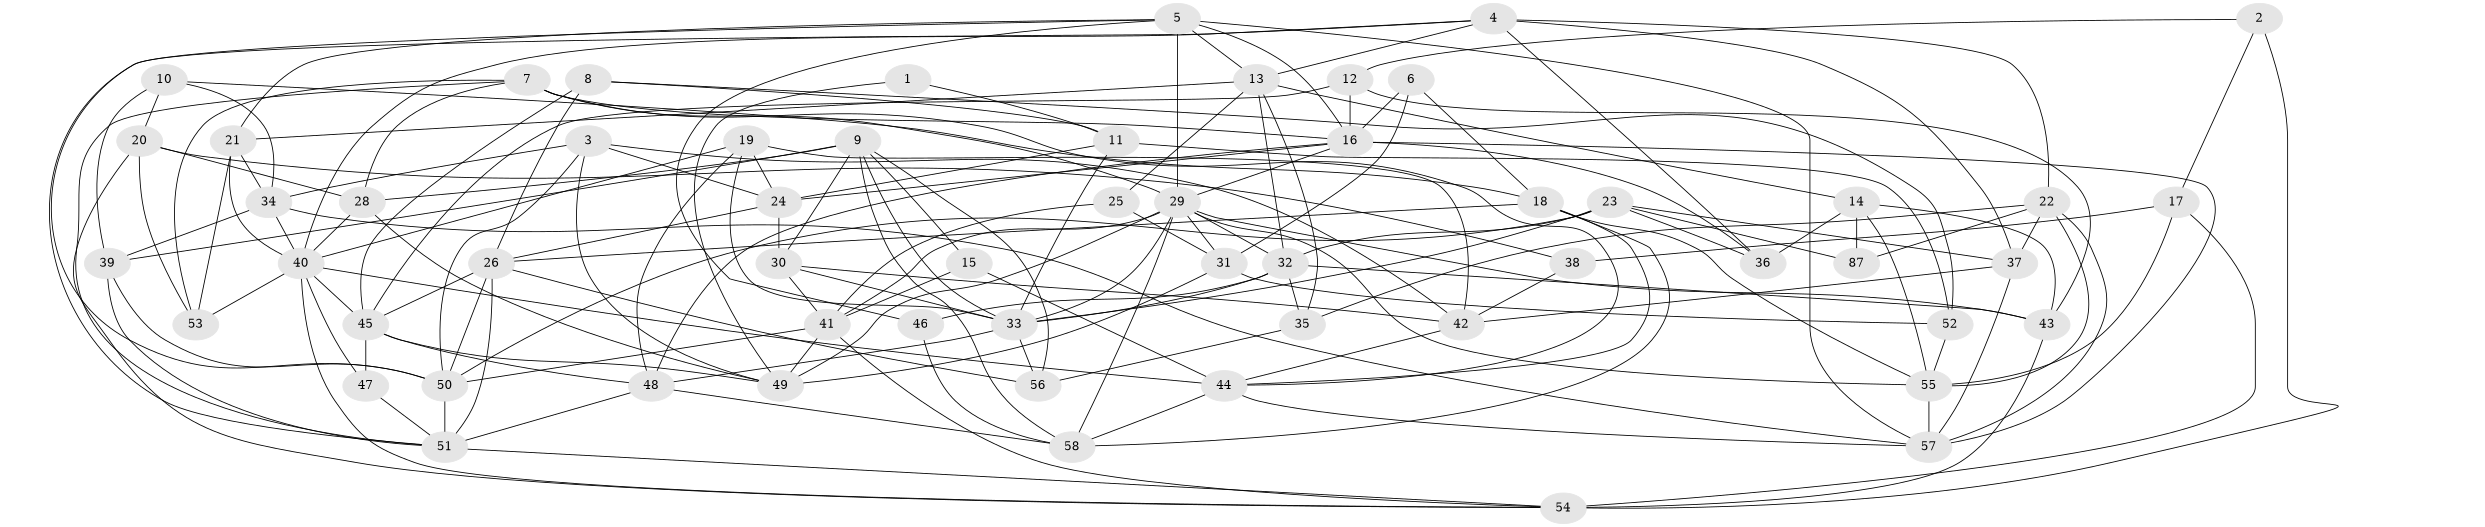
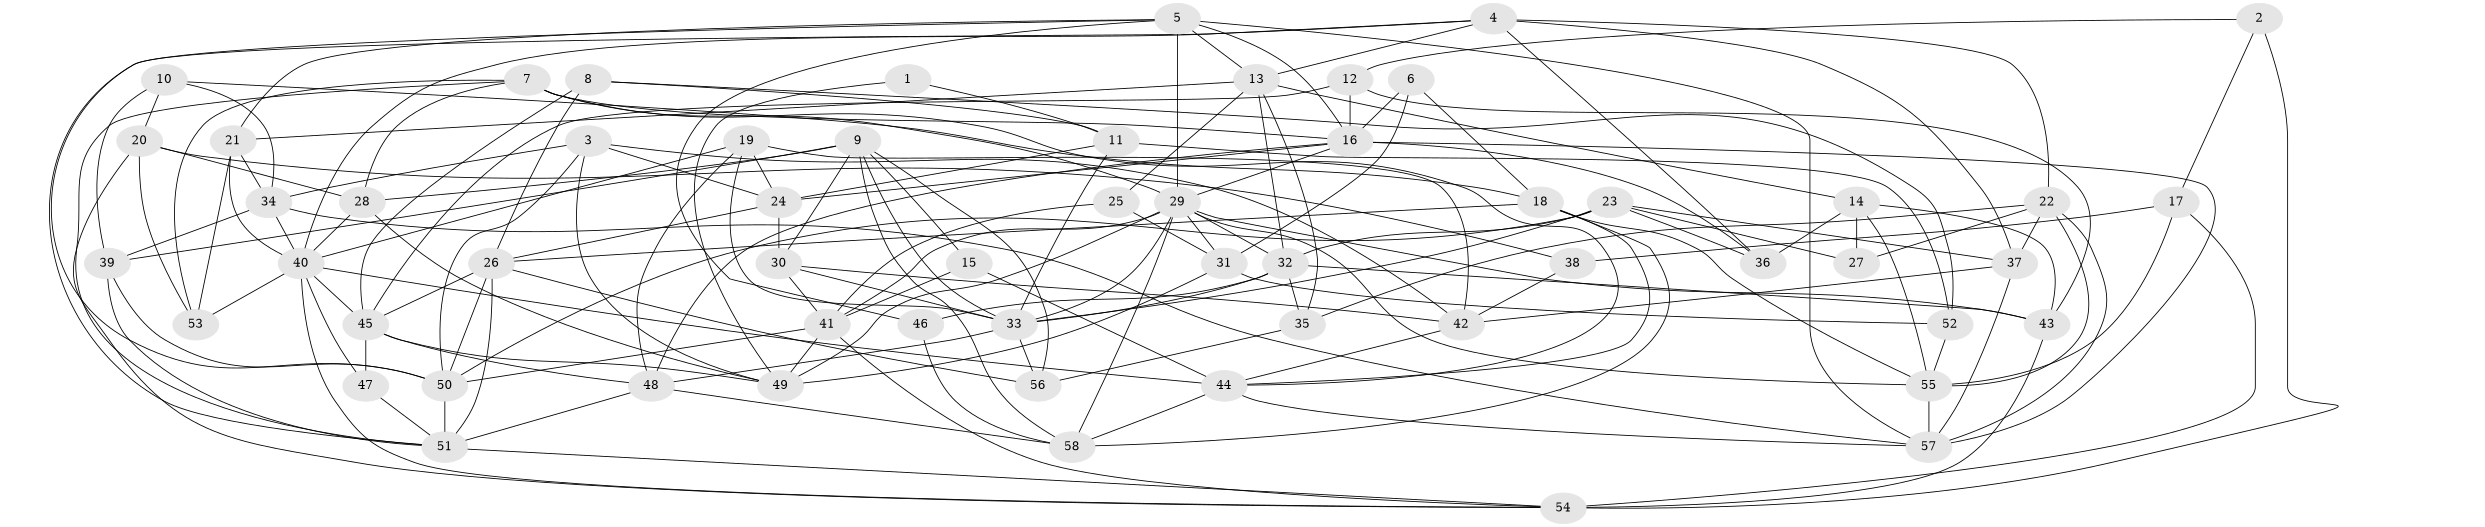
node "87": label "87" -> "27"
